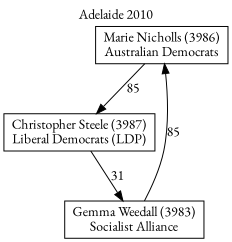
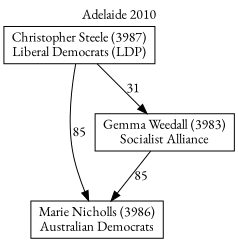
edge "Marie Nicholls (3986) Australian Democrats" -> "Christopher Steele (3987) Liberal Democrats (LDP)": reversed
